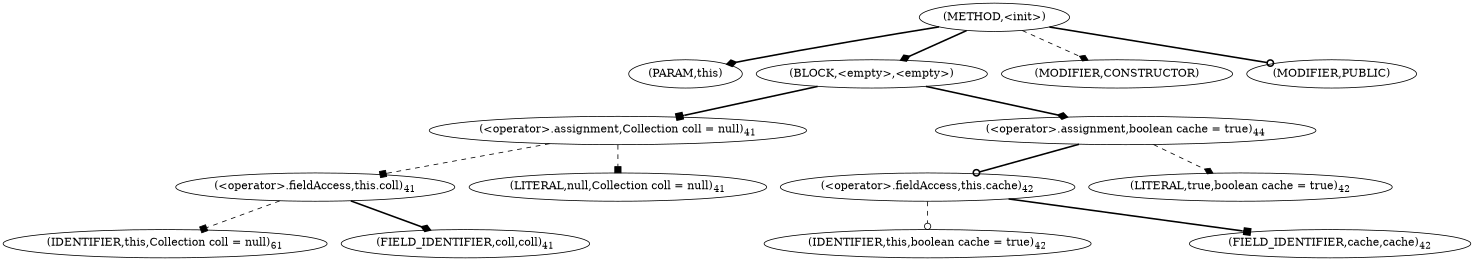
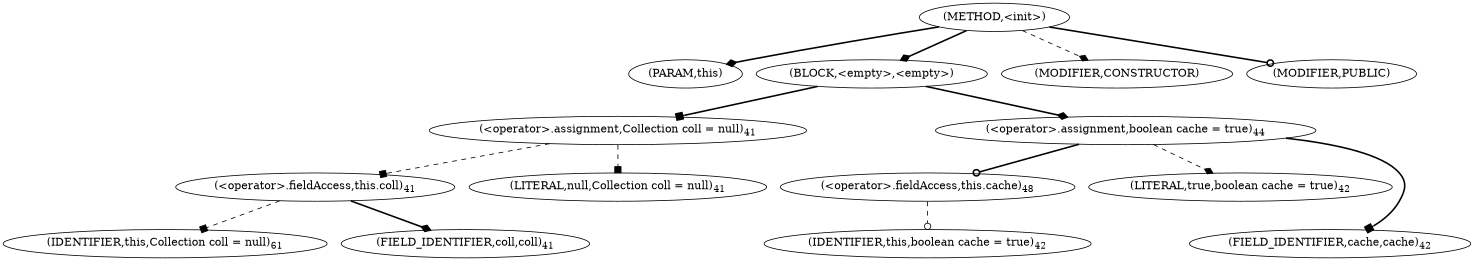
node "(<operator>.fieldAccess,this.cache)": text "42" -> "48"
edge "(<operator>.fieldAccess,this.cache)" -> "(FIELD_IDENTIFIER,cache,cache)": now "(<operator>.assignment,boolean cache = true)" -> "(FIELD_IDENTIFIER,cache,cache)"
